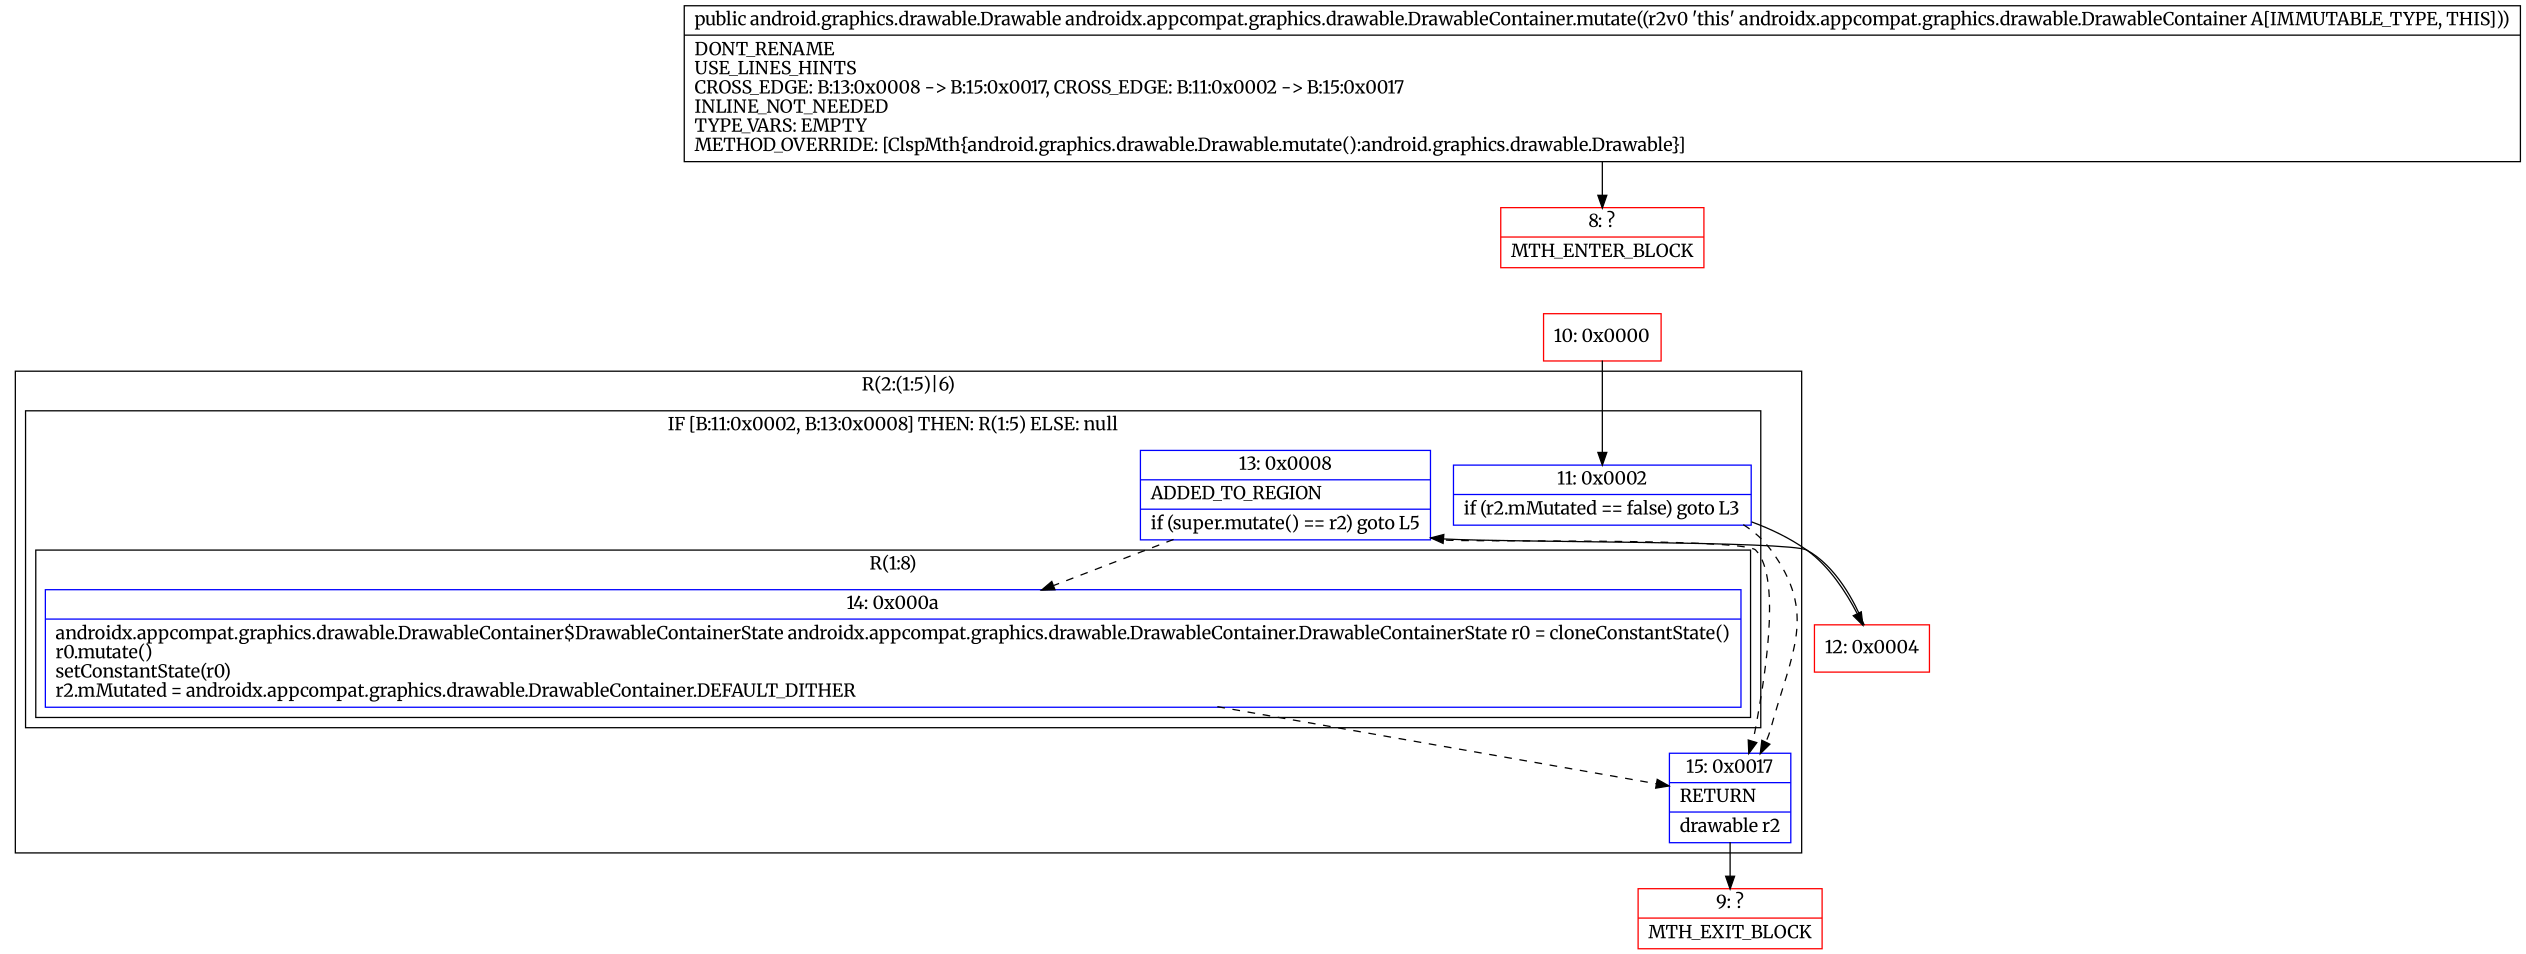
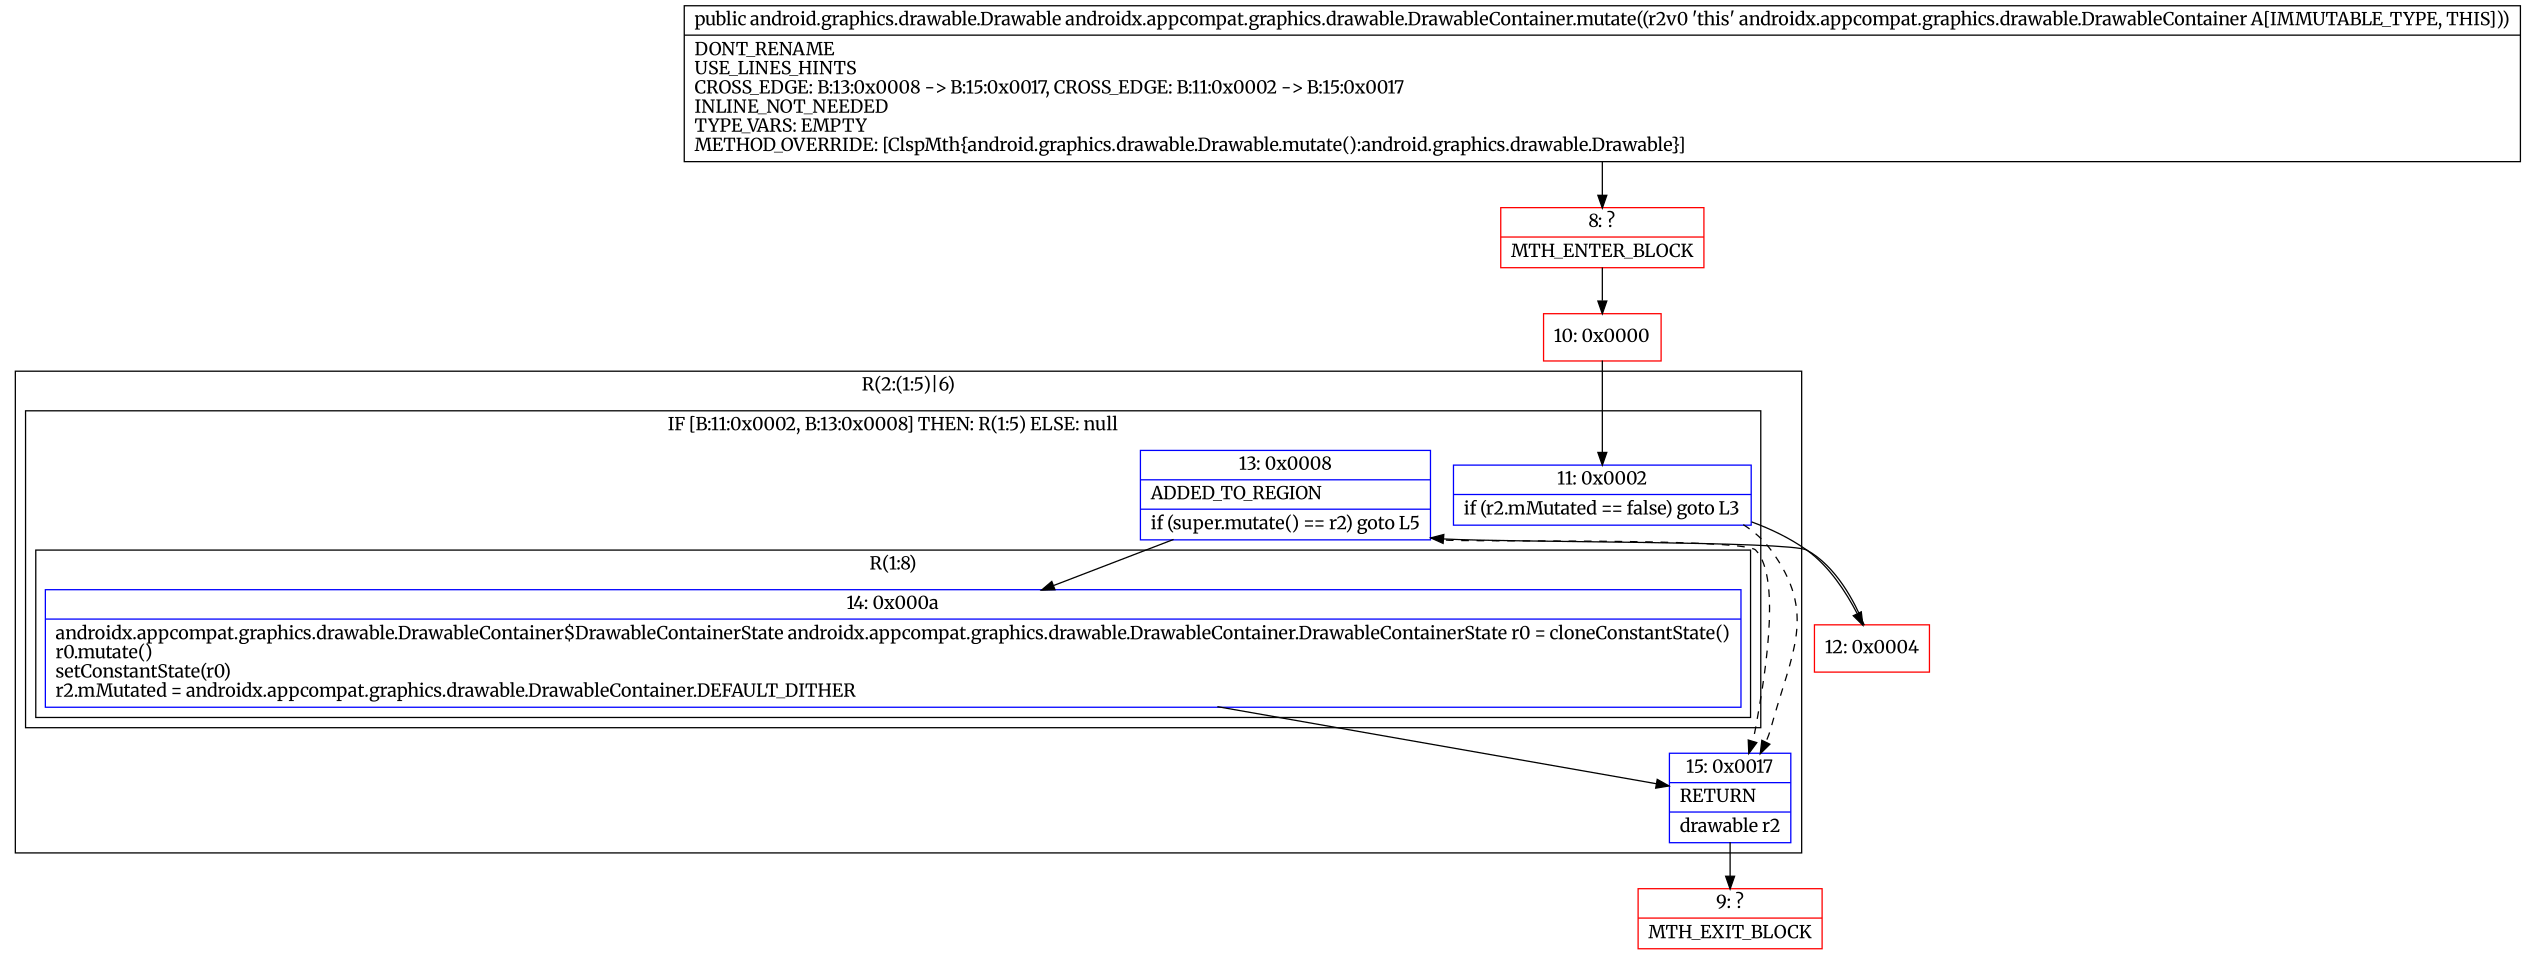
edge "8: ?" -> "10: 0x0000": added
edge "13: 0x0008" -> "14: 0x000a": style dashed -> solid
edge "14: 0x000a" -> "15: 0x0017": style dashed -> solid
